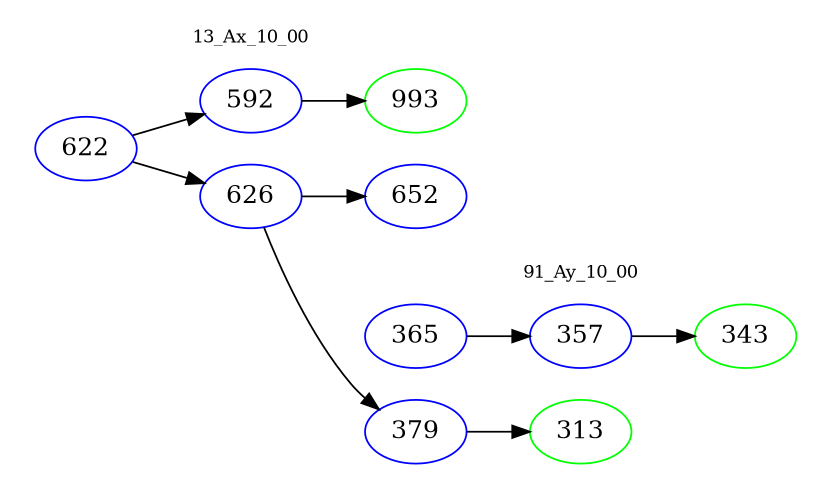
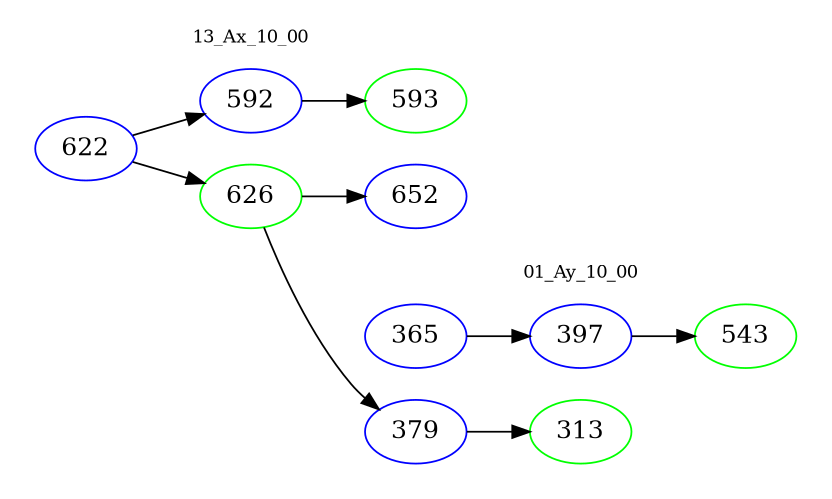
node "993": label "993" -> "593"
node "626": color blue -> green
cluster "91_Ay_10_00": label "91_Ay_10_00" -> "01_Ay_10_00"
node "357": label "357" -> "397"
node "343": label "343" -> "543"
